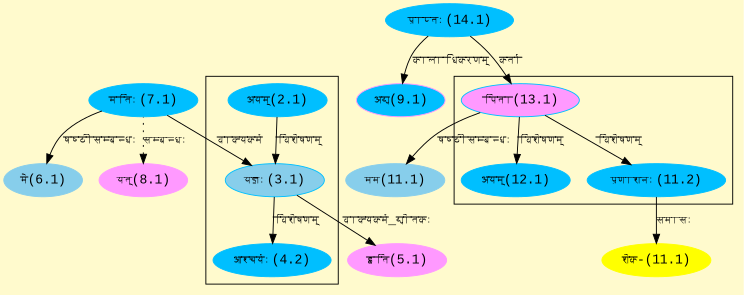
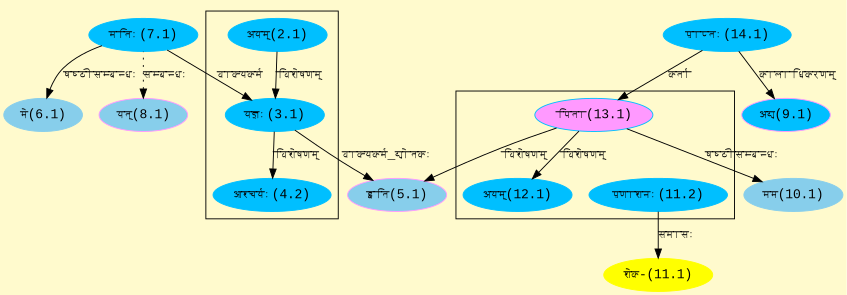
edge "पिता(13.1)" -> "प्रणाशनः(11.2)": now "पिता(13.1)" -> "इति(5.1)"
node "यत्(8.1)": fillcolor #ff99ff -> #87ceeb
node "यज्ञः(3.1)": fillcolor #87ceeb -> #00bfff
node "मम(11.1)": label "मम(11.1)" -> "मम(10.1)"
node "इति(5.1)": fillcolor #ff99ff -> #87ceeb
